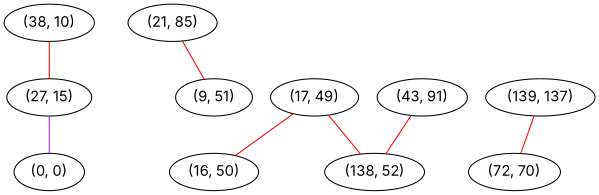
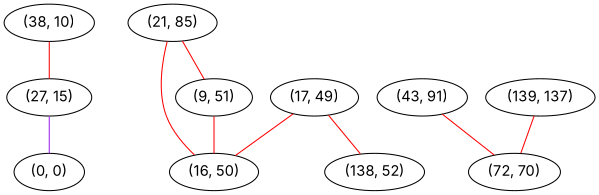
edge "(21, 85)" -- "(16, 50)": added
edge "(9, 51)" -- "(16, 50)": added
edge "(43, 91)" -- "(138, 52)": now "(43, 91)" -- "(72, 70)"
